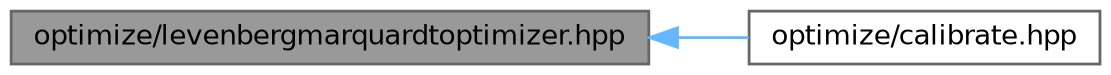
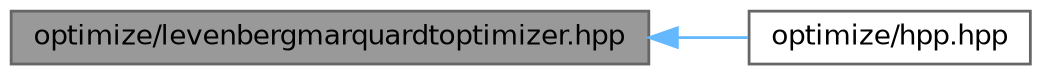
node "optimize/calibrate.hpp": label "optimize/calibrate.hpp" -> "optimize/hpp.hpp"
